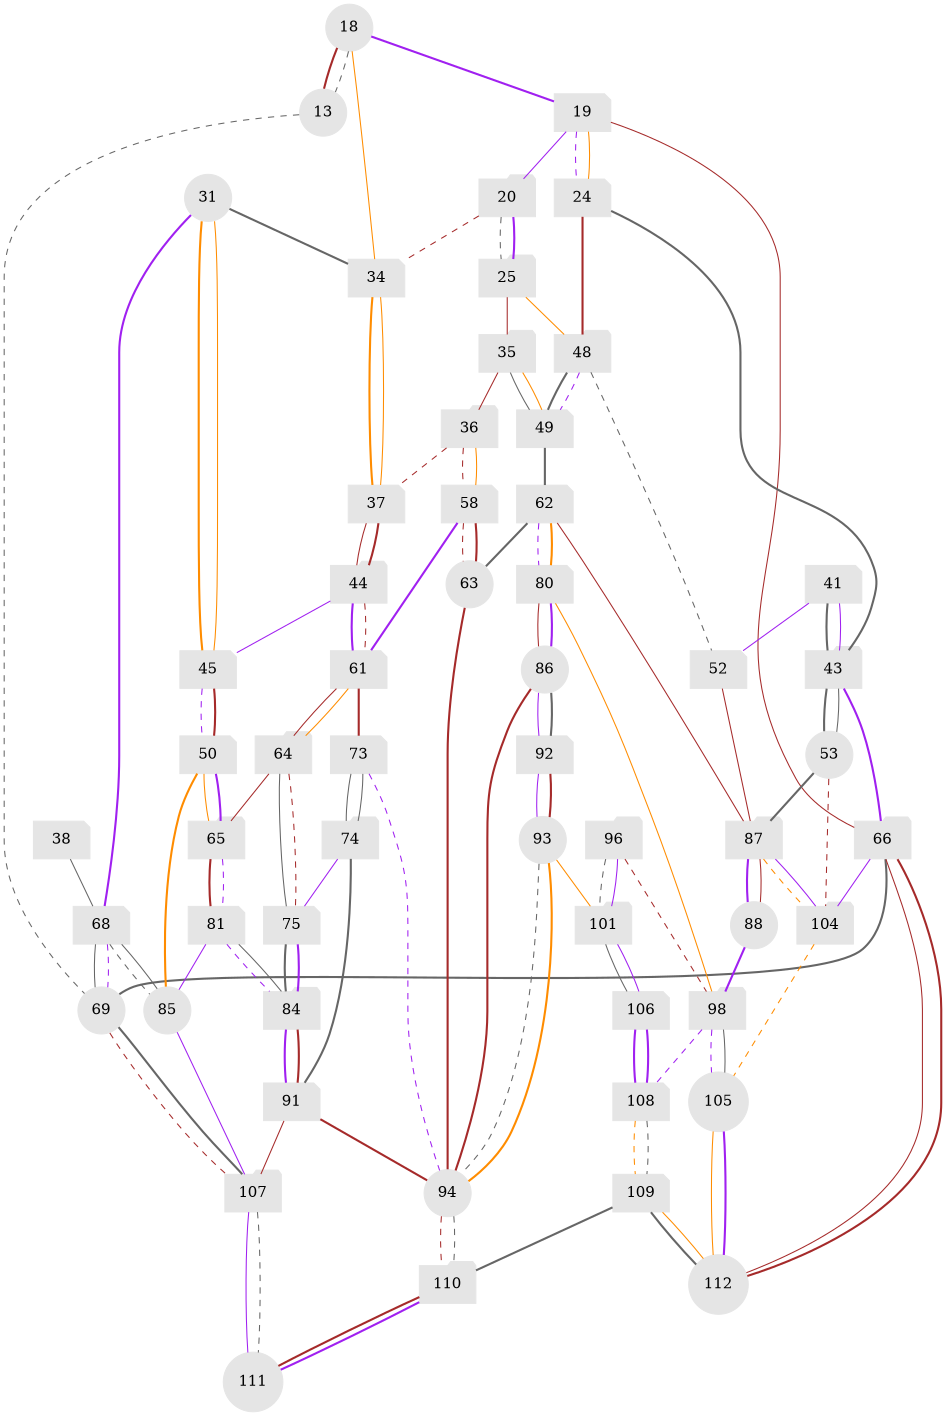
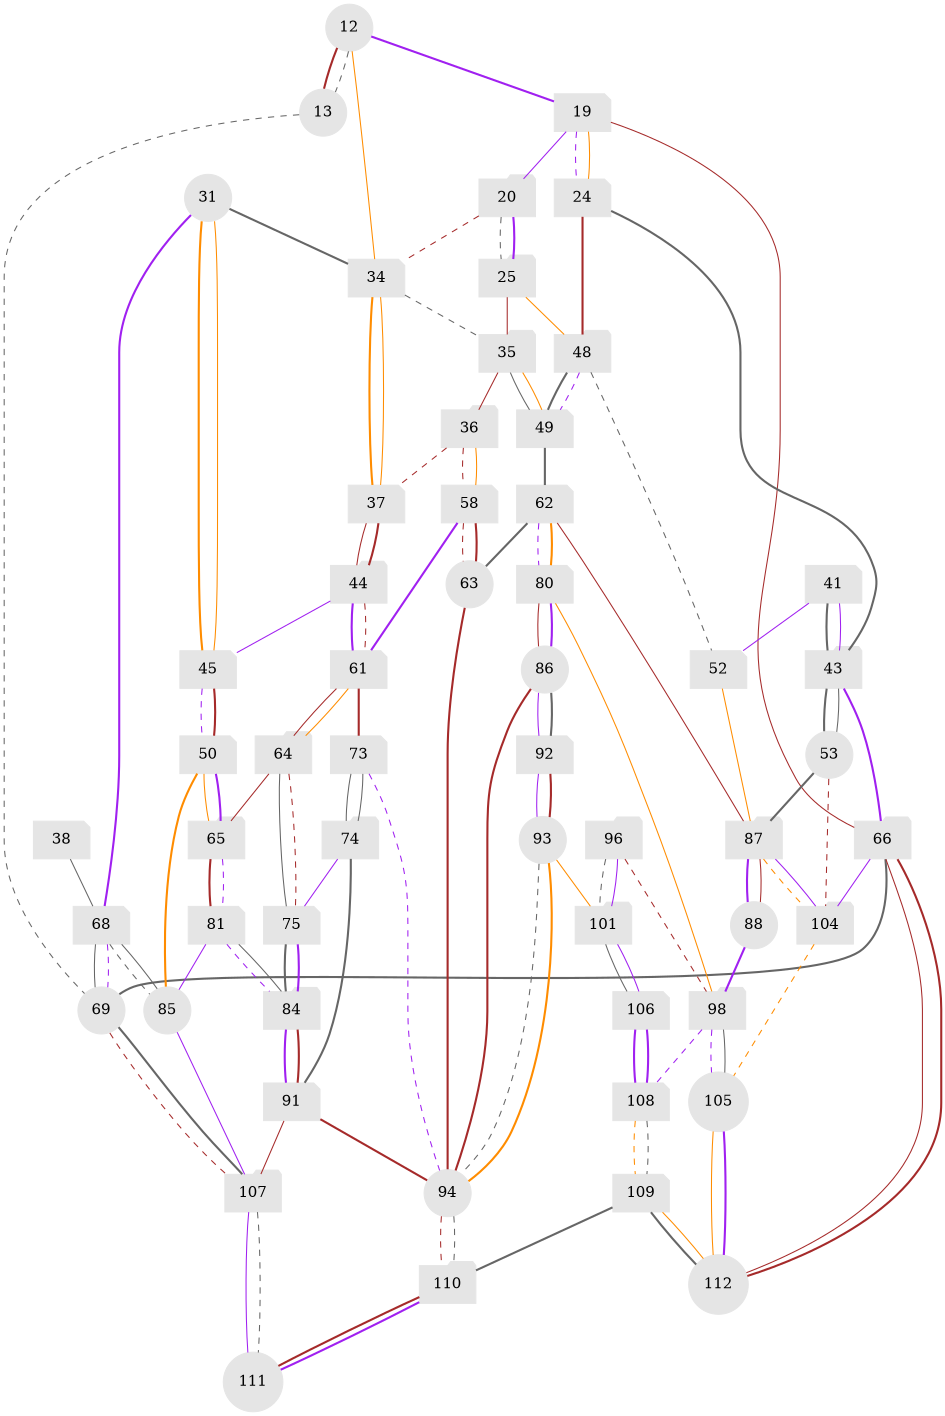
node "18": label "18" -> "12"
edge "34" -- "35": added
edge "52" -- "87": color brown -> darkorange
